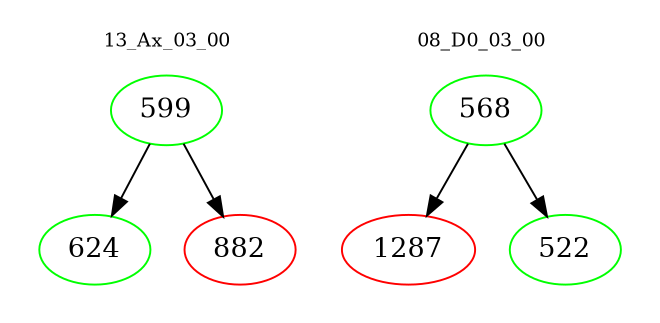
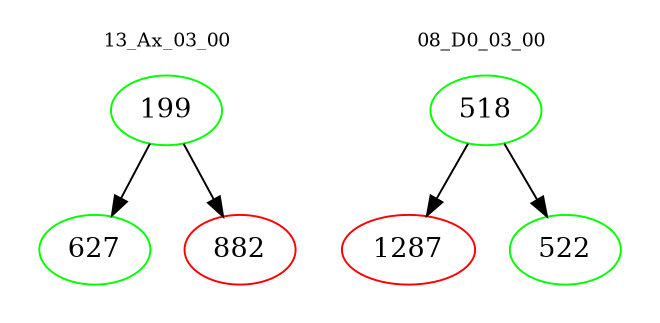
node "599": label "599" -> "199"
node "568": label "568" -> "518"
node "624": label "624" -> "627"
